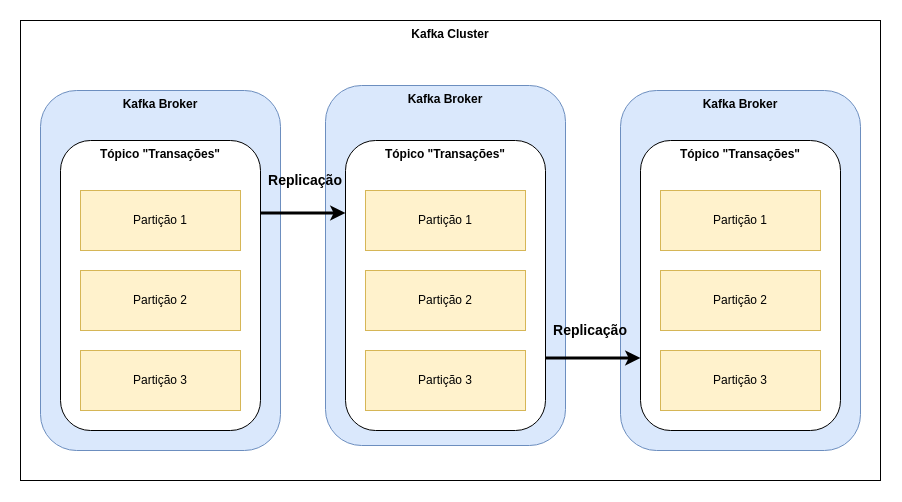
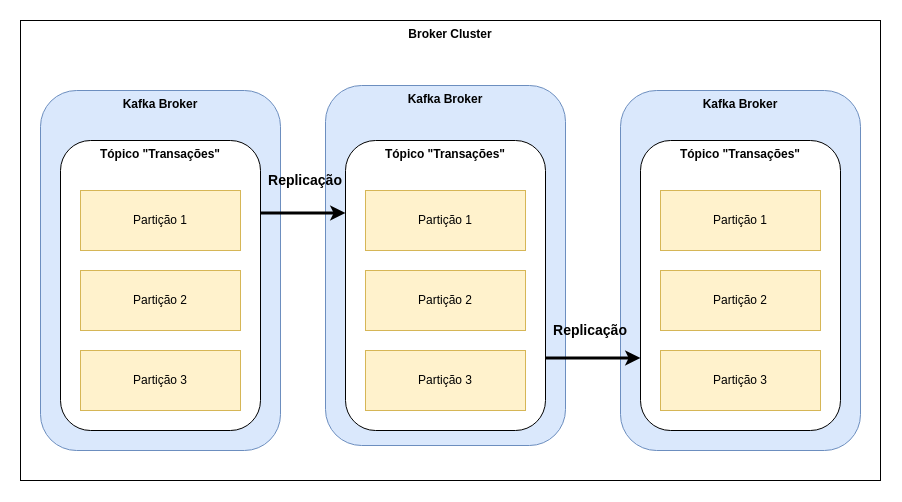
node "Kafka Cluster": label "Kafka Cluster" -> "Broker Cluster"
